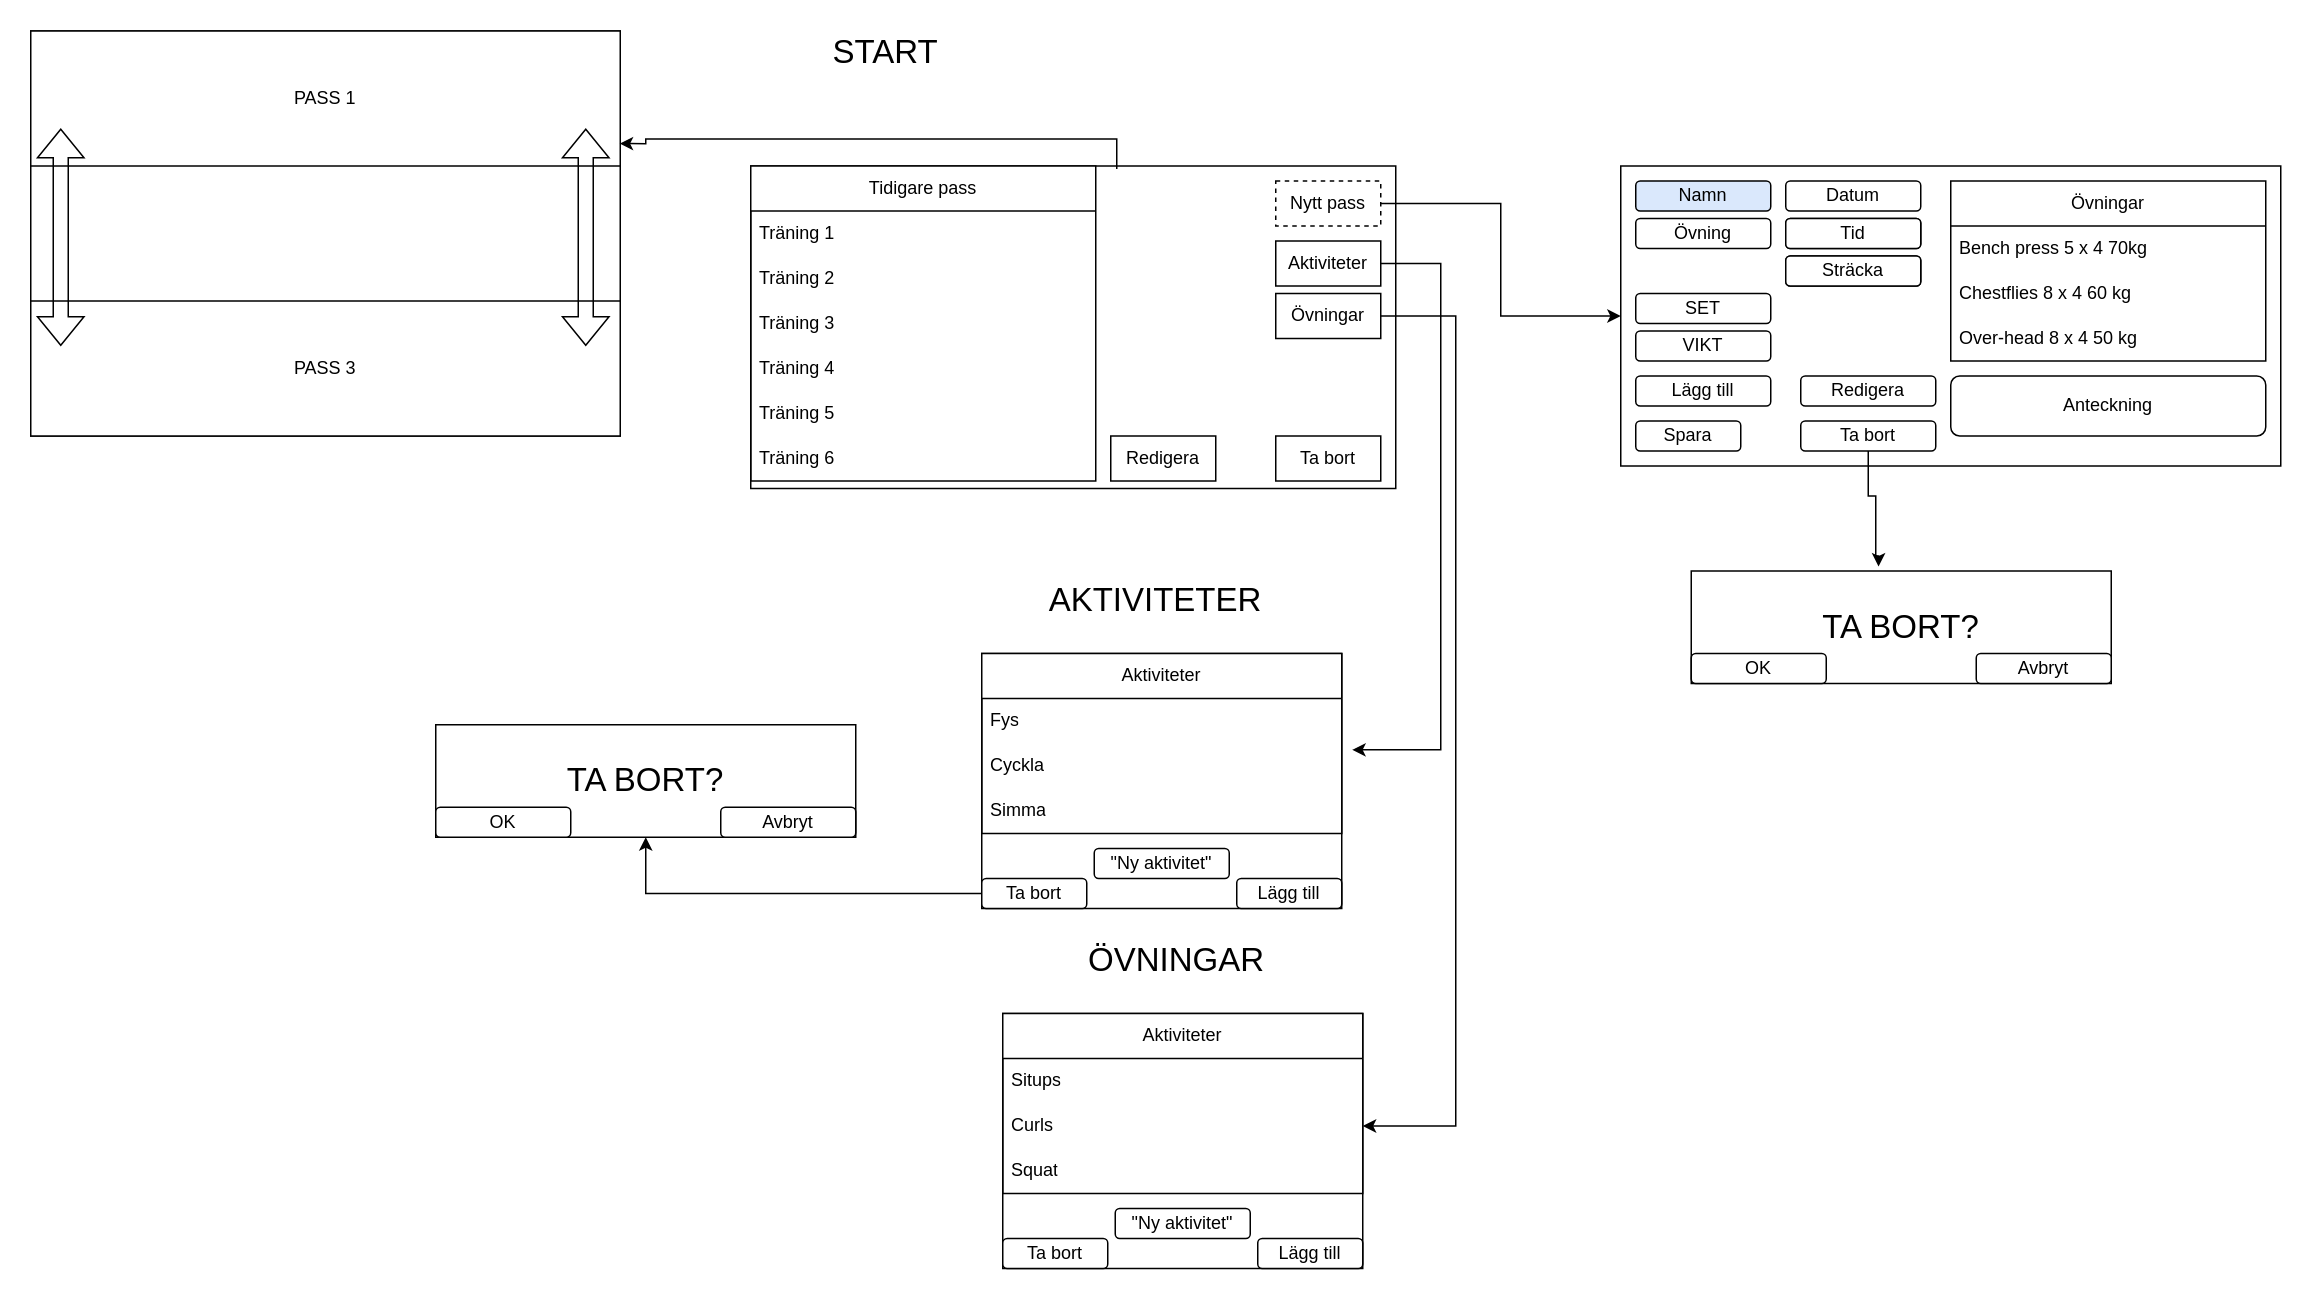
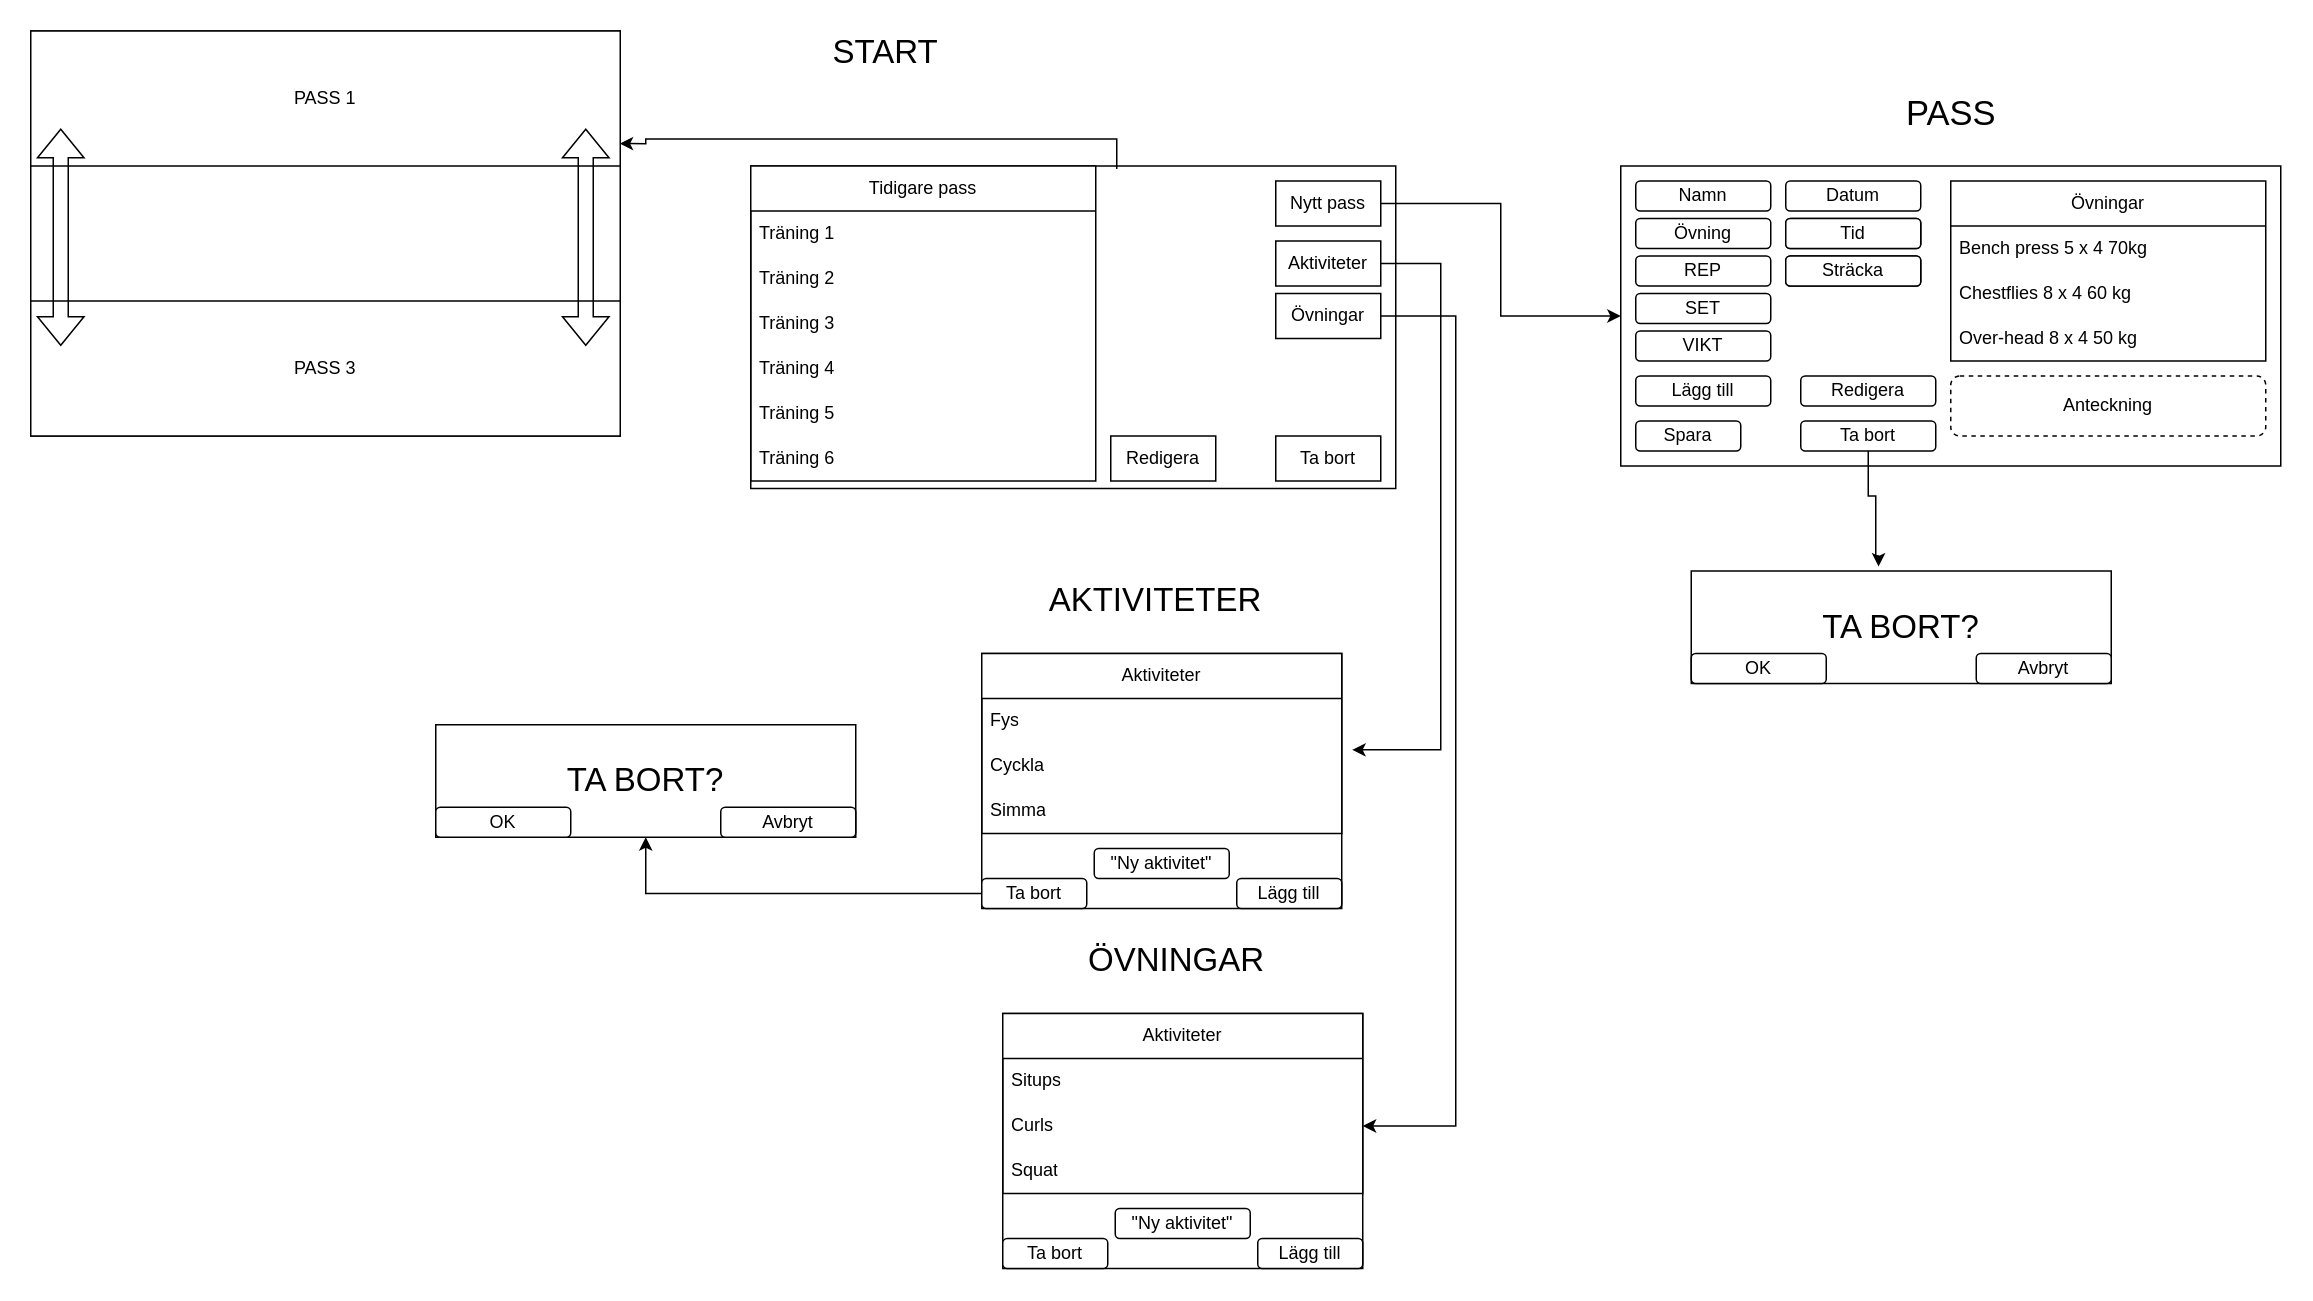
node "PASS": added
node "Namn": fillcolor #dae8fc -> #ffffff
node "Nytt pass": style dashed -> solid
node "REP": added
node "Anteckning": style solid -> dashed
